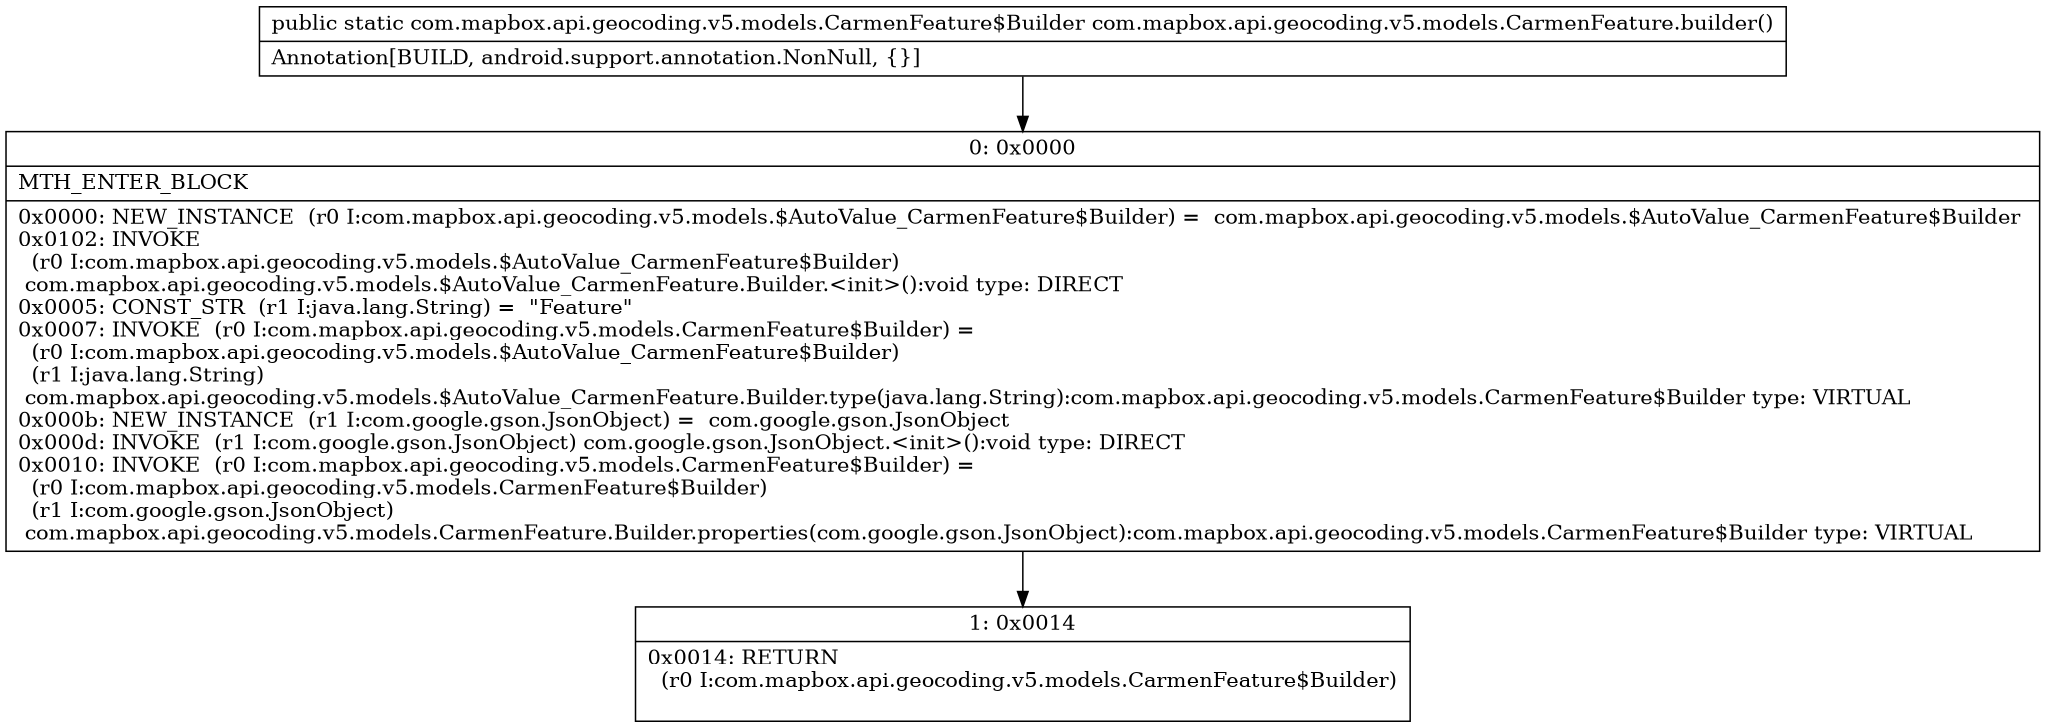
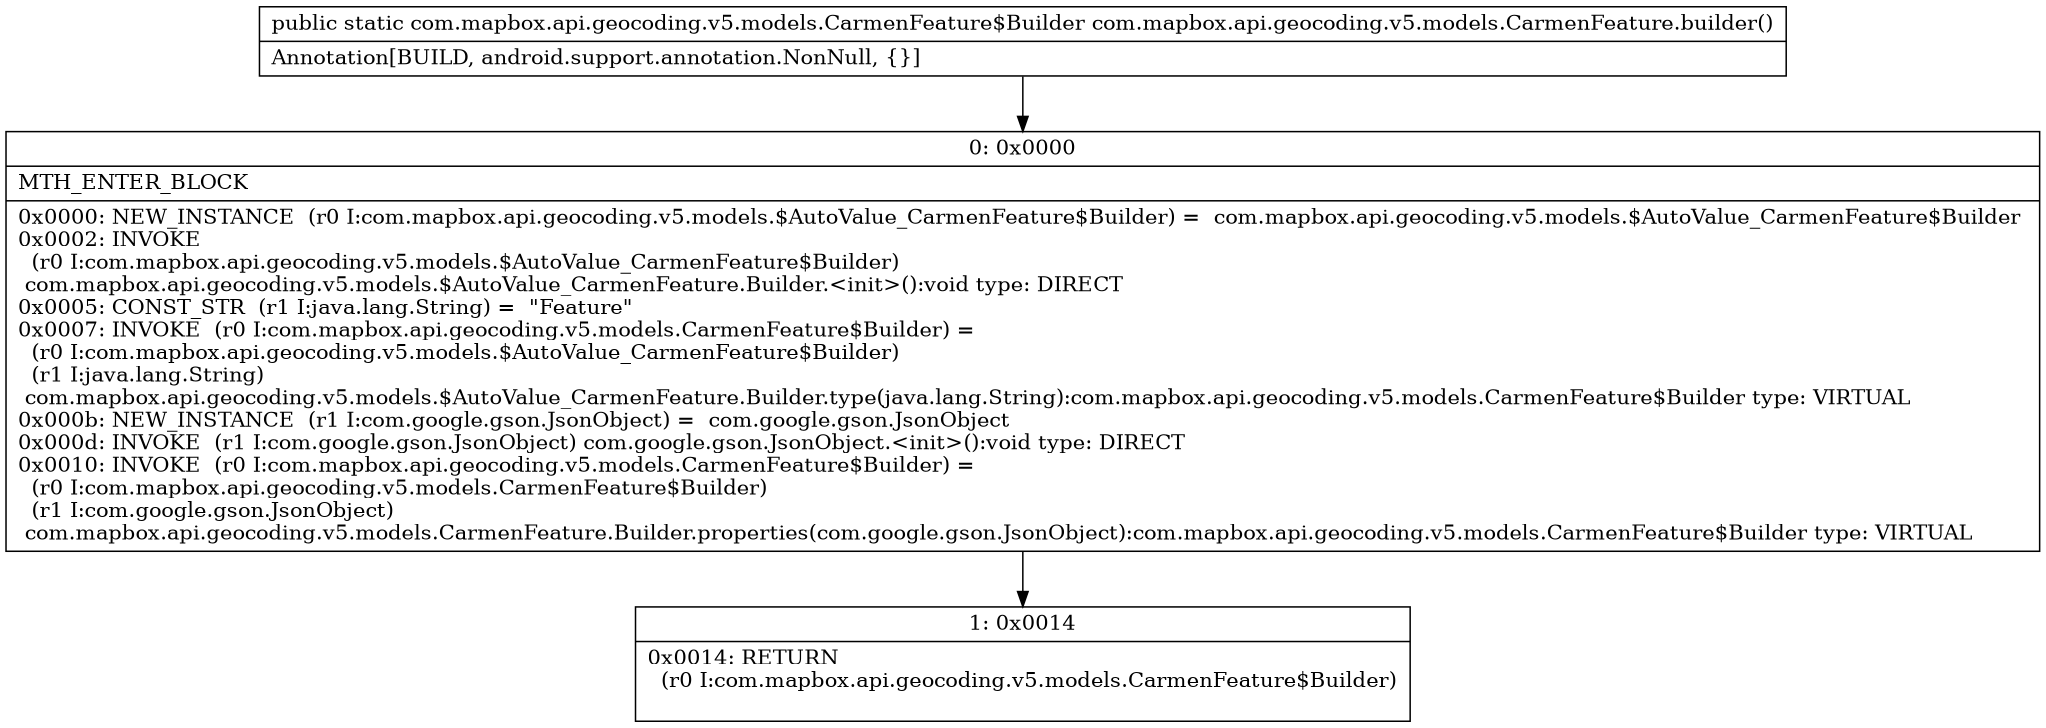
node "0: 0x0000": text "0x0102: INVOKE" -> "0x0002: INVOKE"
